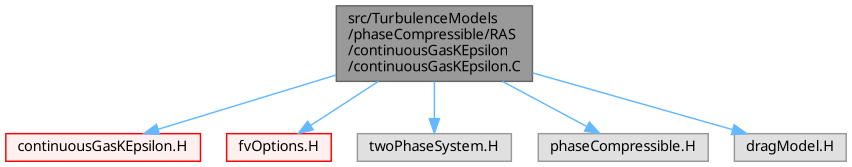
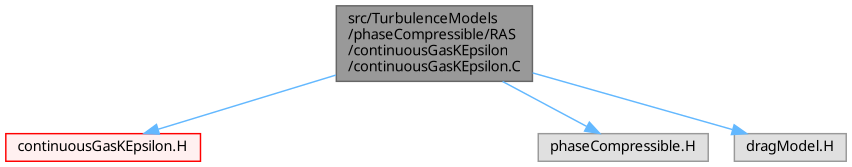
node "fvOptions.H": removed
node "twoPhaseSystem.H": removed
